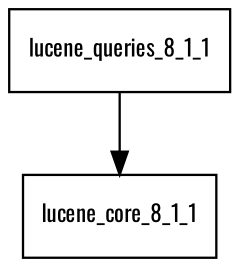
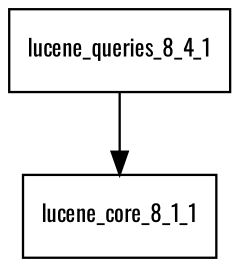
node "lucene_queries_8_1_1": label "lucene_queries_8_1_1" -> "lucene_queries_8_4_1"
